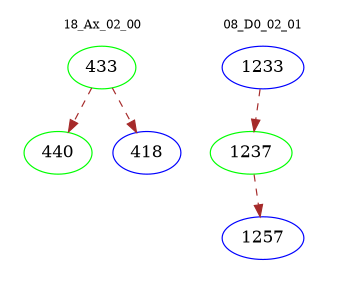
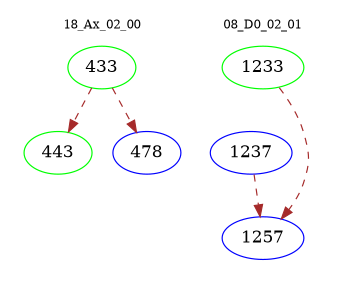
node "1233": color blue -> green
edge "1233" -> "1237": now "1233" -> "1257"
node "440": label "440" -> "443"
node "418": label "418" -> "478"
node "1237": color green -> blue
